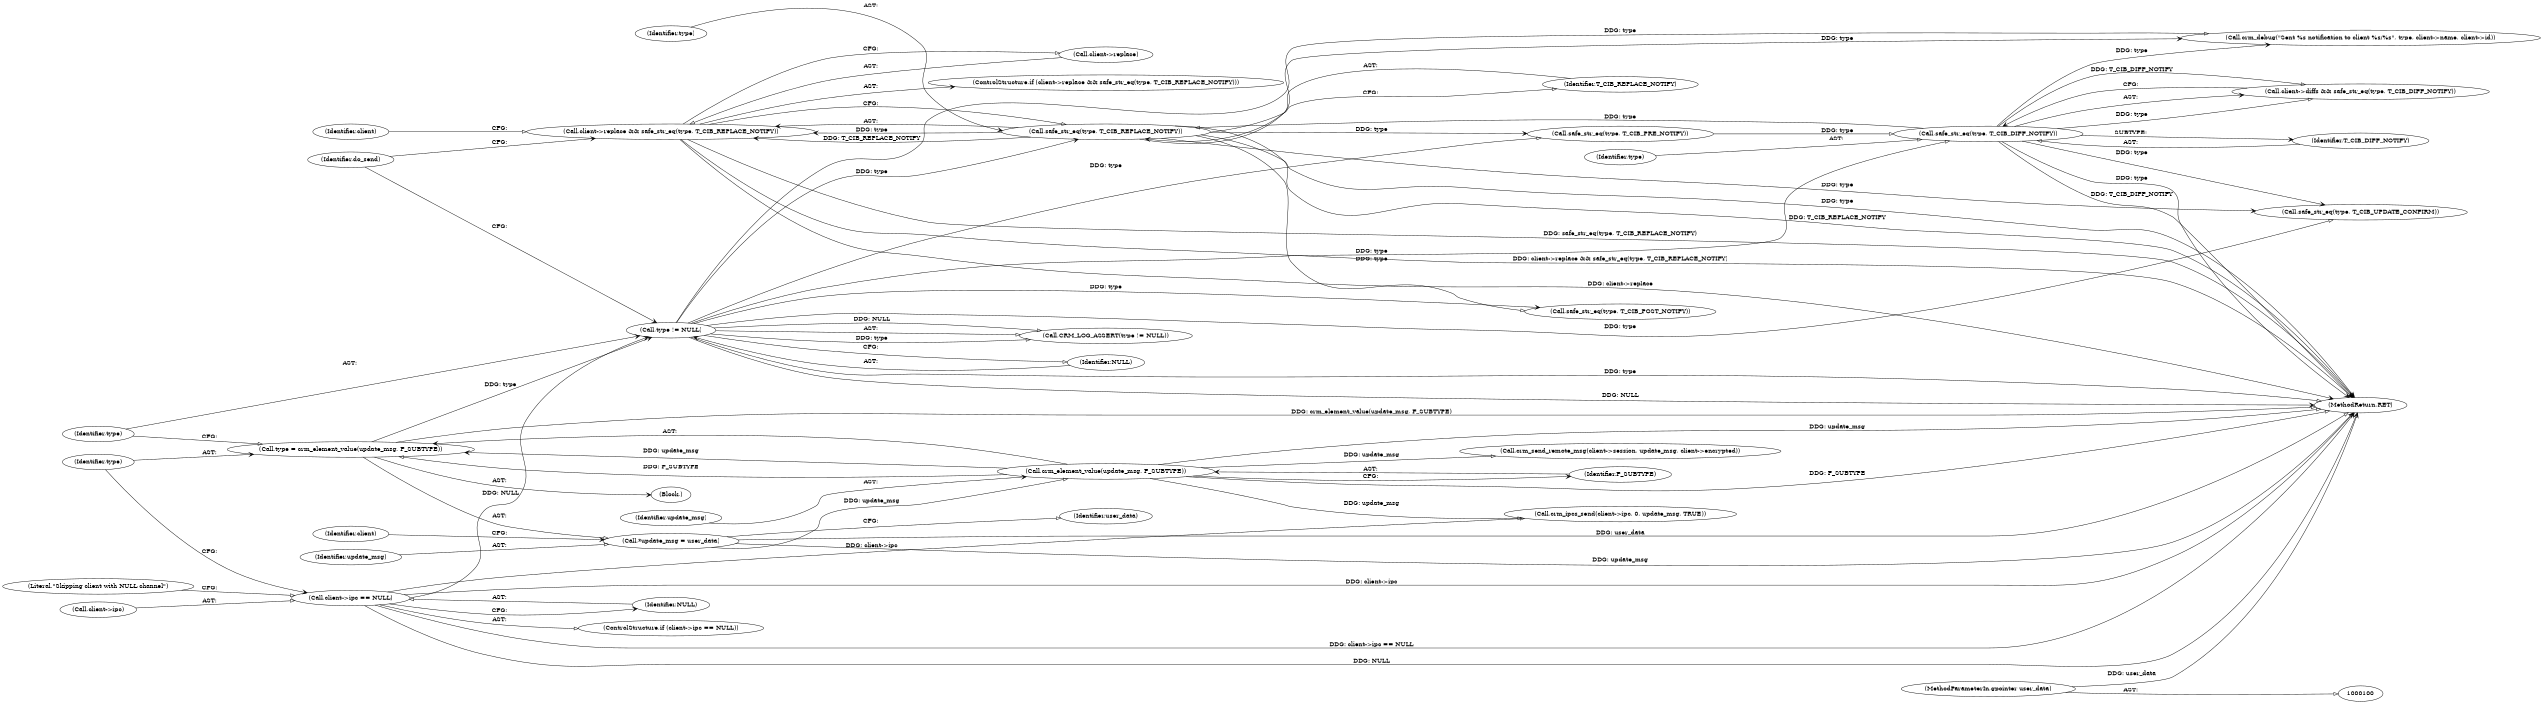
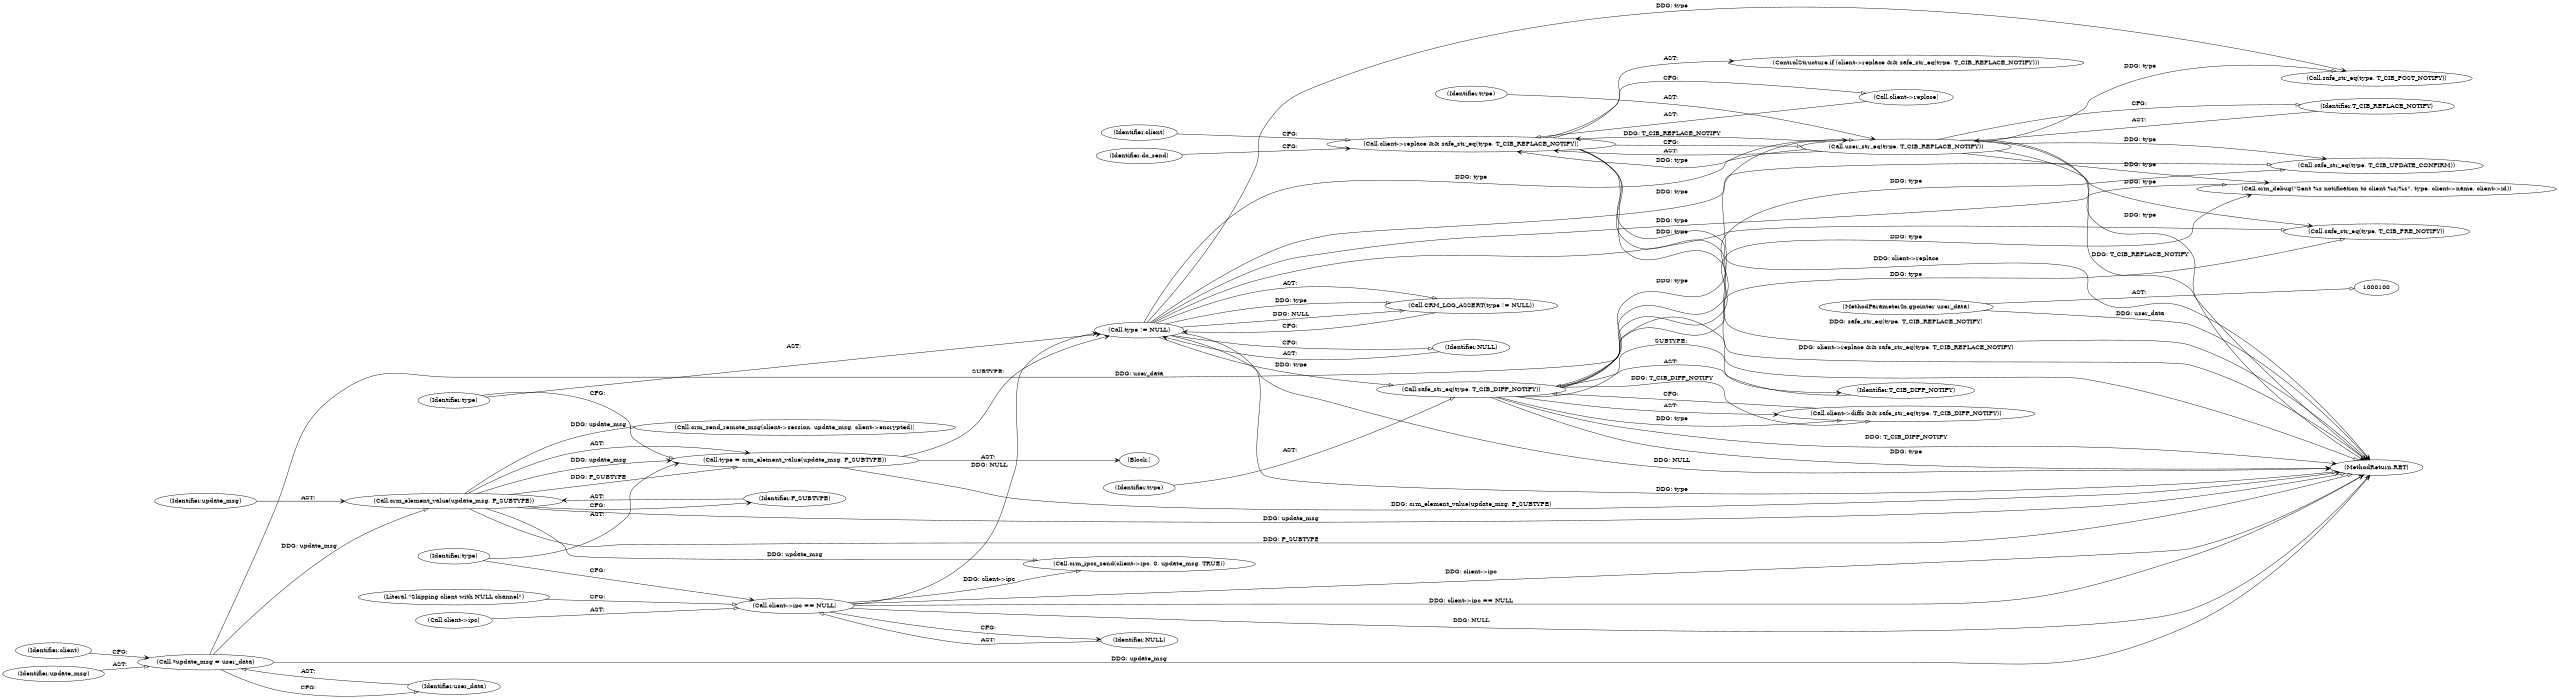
edge "(Call,client->diffs && safe_str_eq(type, T_CIB_DIFF_NOTIFY))" -> "(Call,safe_str_eq(type, T_CIB_DIFF_NOTIFY))": arrowhead vee -> onormal
node "(Call,safe_str_eq(type, T_CIB_REPLACE_NOTIFY))": label "(Call,safe_str_eq(type, T_CIB_REPLACE_NOTIFY))" -> "(Call,user_str_eq(type, T_CIB_REPLACE_NOTIFY))"
edge "(Call,safe_str_eq(type, T_CIB_PRE_NOTIFY))" -> "(Call,safe_str_eq(type, T_CIB_DIFF_NOTIFY))": reversed
edge "(Call,safe_str_eq(type, T_CIB_DIFF_NOTIFY))" -> "(Call,safe_str_eq(type, T_CIB_UPDATE_CONFIRM))": arrowhead vee -> onormal
edge "(Identifier,do_send)" -> "(Call,type != NULL)": now "(Call,CRM_LOG_ASSERT(type != NULL))" -> "(Call,type != NULL)"
edge "(Call,type = crm_element_value(update_msg, F_SUBTYPE))" -> "(Call,type != NULL)": label "DDG: type" -> "SUBTYPE: "
edge "(Call,type = crm_element_value(update_msg, F_SUBTYPE))" -> "(MethodReturn,RET)": arrowhead onormal -> vee
edge "(Call,type = crm_element_value(update_msg, F_SUBTYPE))" -> "(Call,*update_msg = user_data)": now "(Identifier,user_data)" -> "(Call,*update_msg = user_data)"
node "(ControlStructure,if (client->ipc == NULL))": removed
